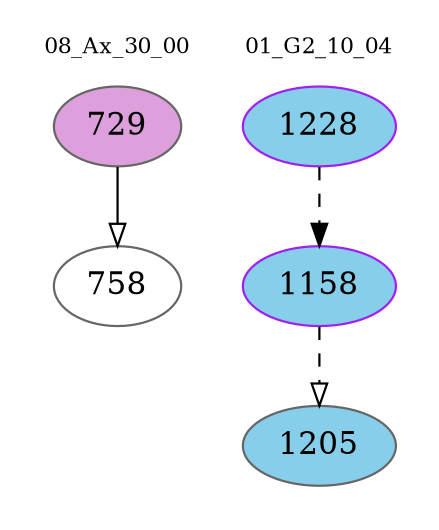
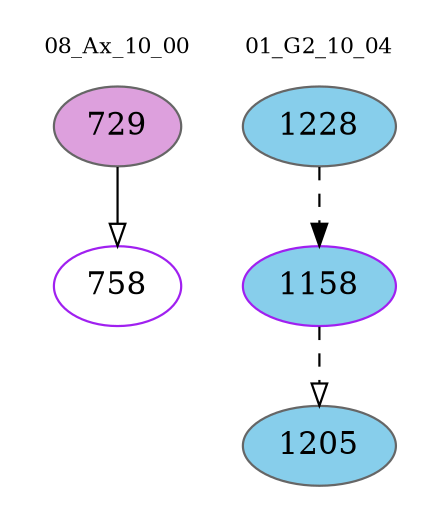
cluster "08_Ax_30_00": label "08_Ax_30_00" -> "08_Ax_10_00"
node "1228": color purple -> gray40
node "758": color gray40 -> purple
